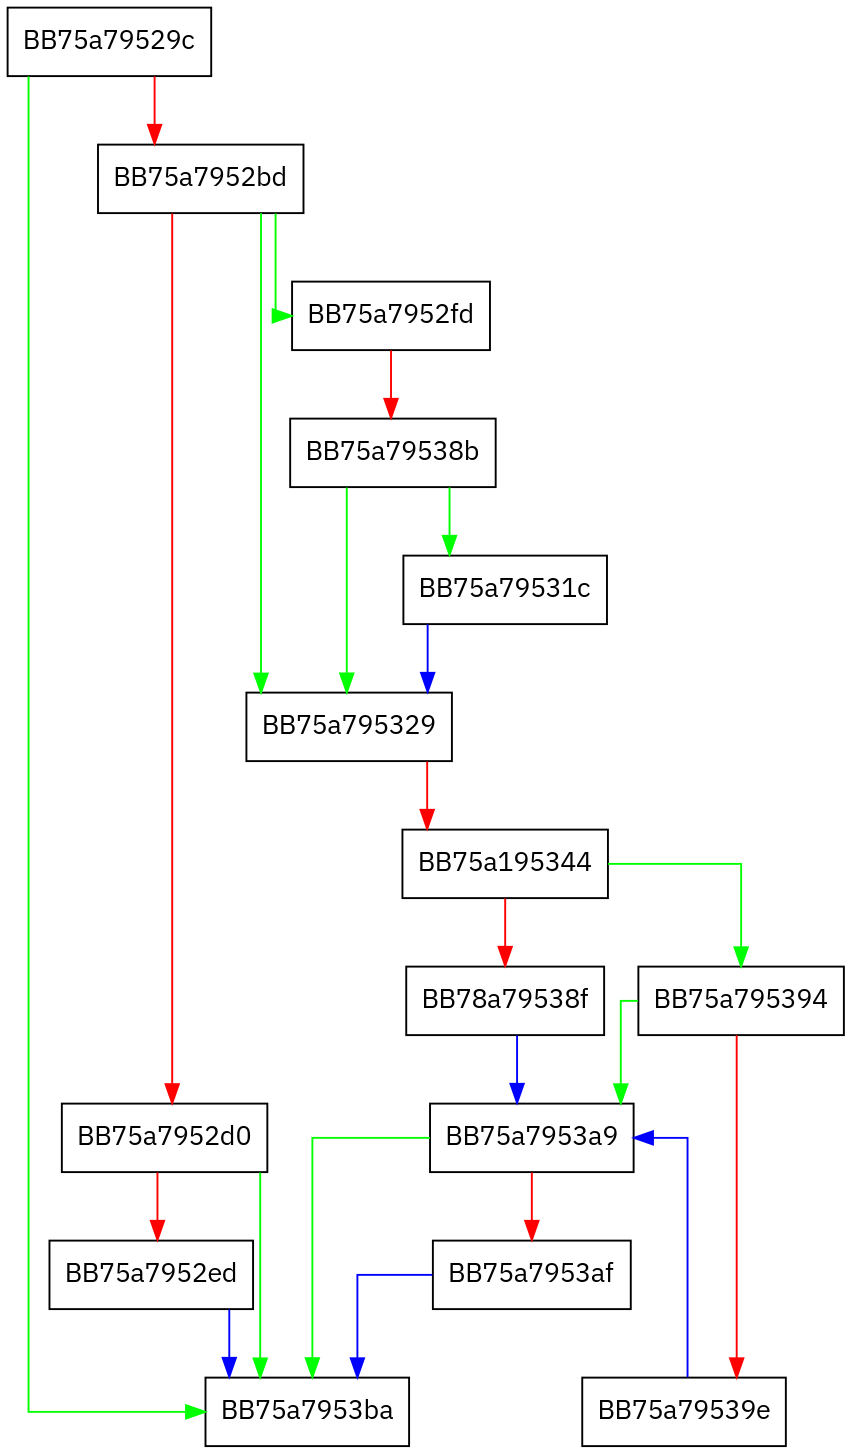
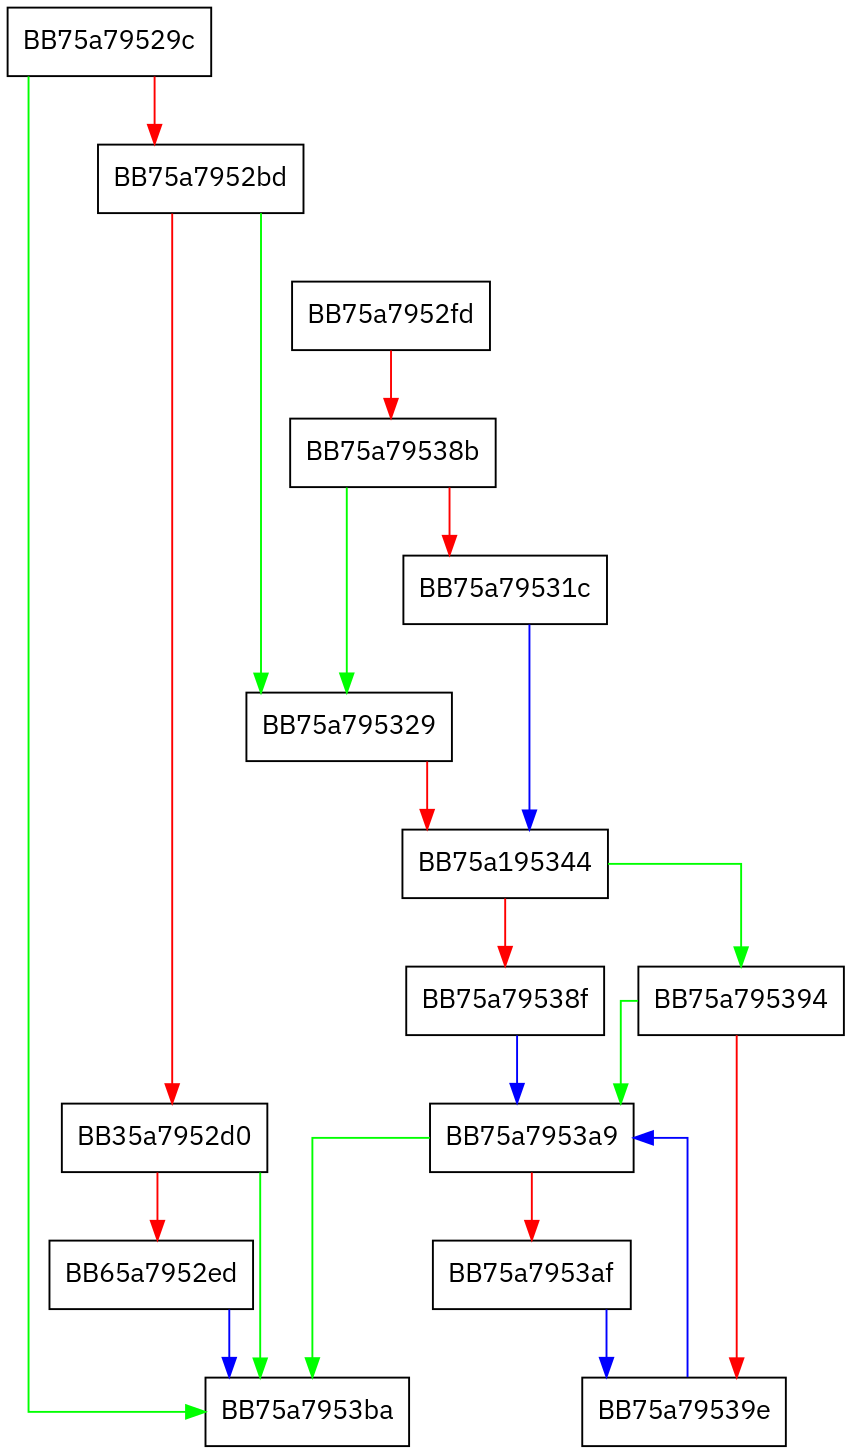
edge "BB75a7952bd" -> "BB75a7952fd": removed
edge "BB75a79538b" -> "BB75a79531c": color green -> red
edge "BB75a79531c" -> "BB75a795329": now "BB75a79531c" -> "BB75a195344"
node "BB78a79538f": label "BB78a79538f" -> "BB75a79538f"
node "BB75a7952d0": label "BB75a7952d0" -> "BB35a7952d0"
node "BB75a7952ed": label "BB75a7952ed" -> "BB65a7952ed"
edge "BB75a7953af" -> "BB75a7953ba": now "BB75a7953af" -> "BB75a79539e"
